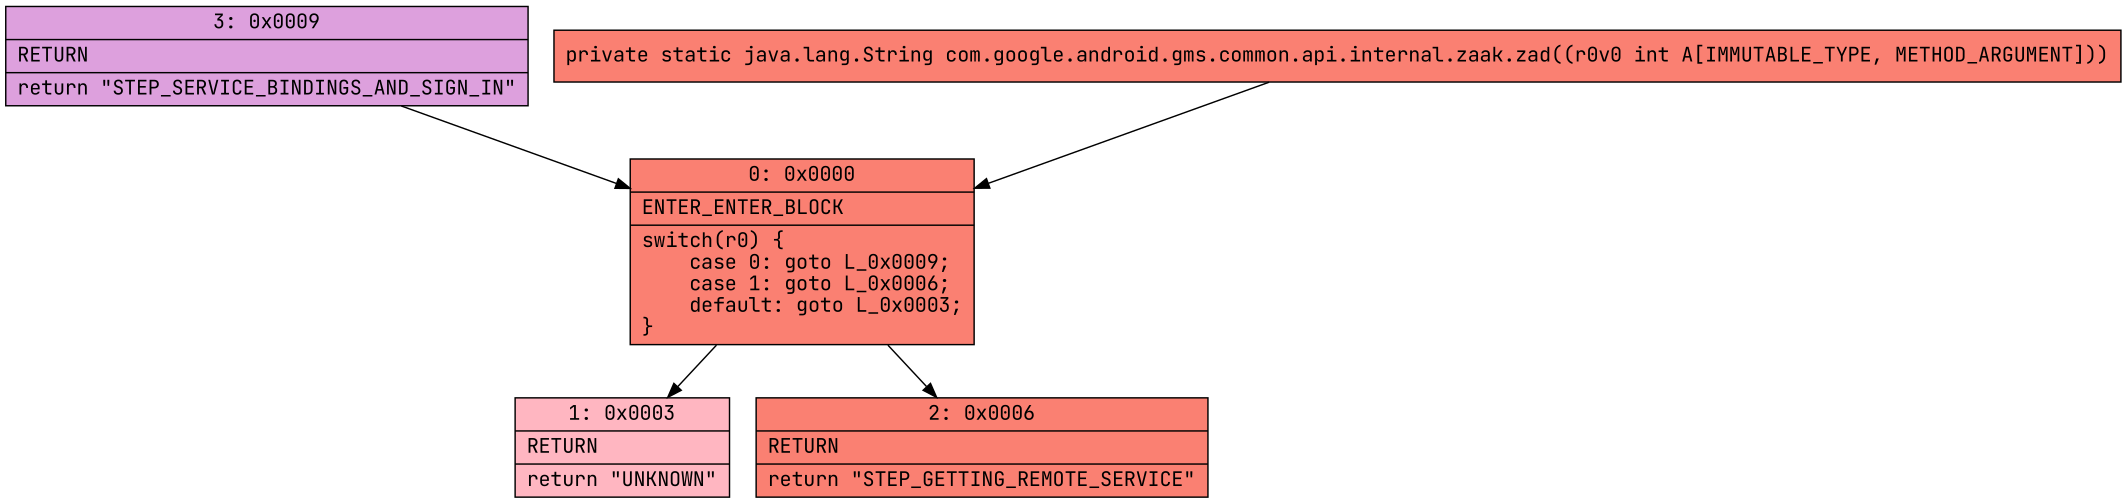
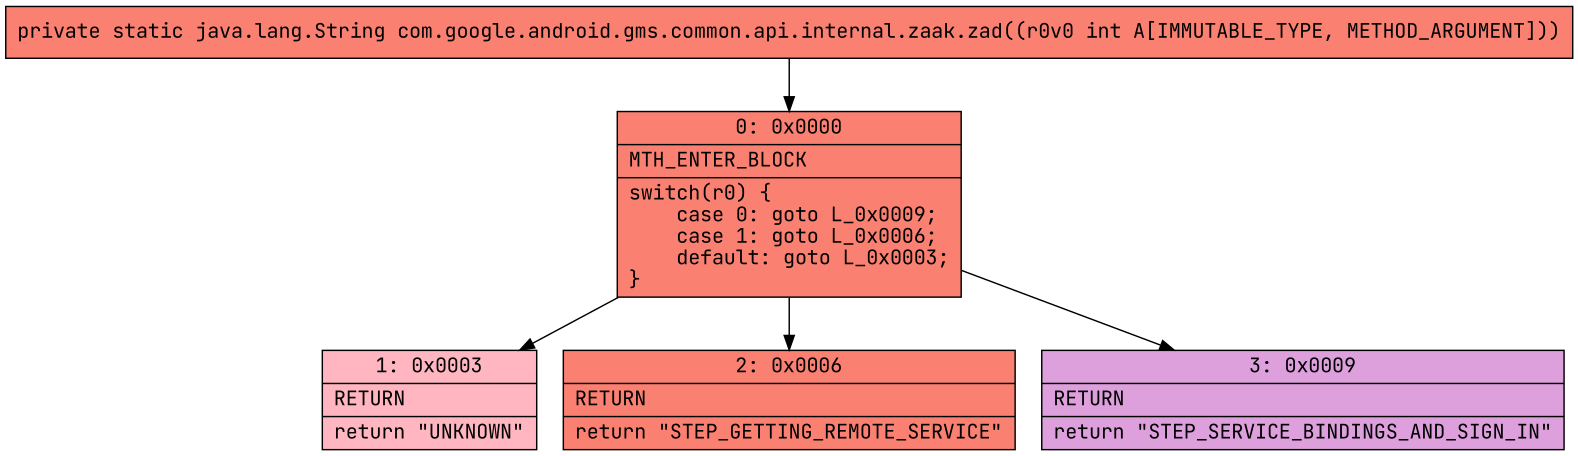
edge "3: 0x0009" -> "0: 0x0000": reversed
node "0: 0x0000": text "ENTER_ENTER_BLOCK" -> "MTH_ENTER_BLOCK"
